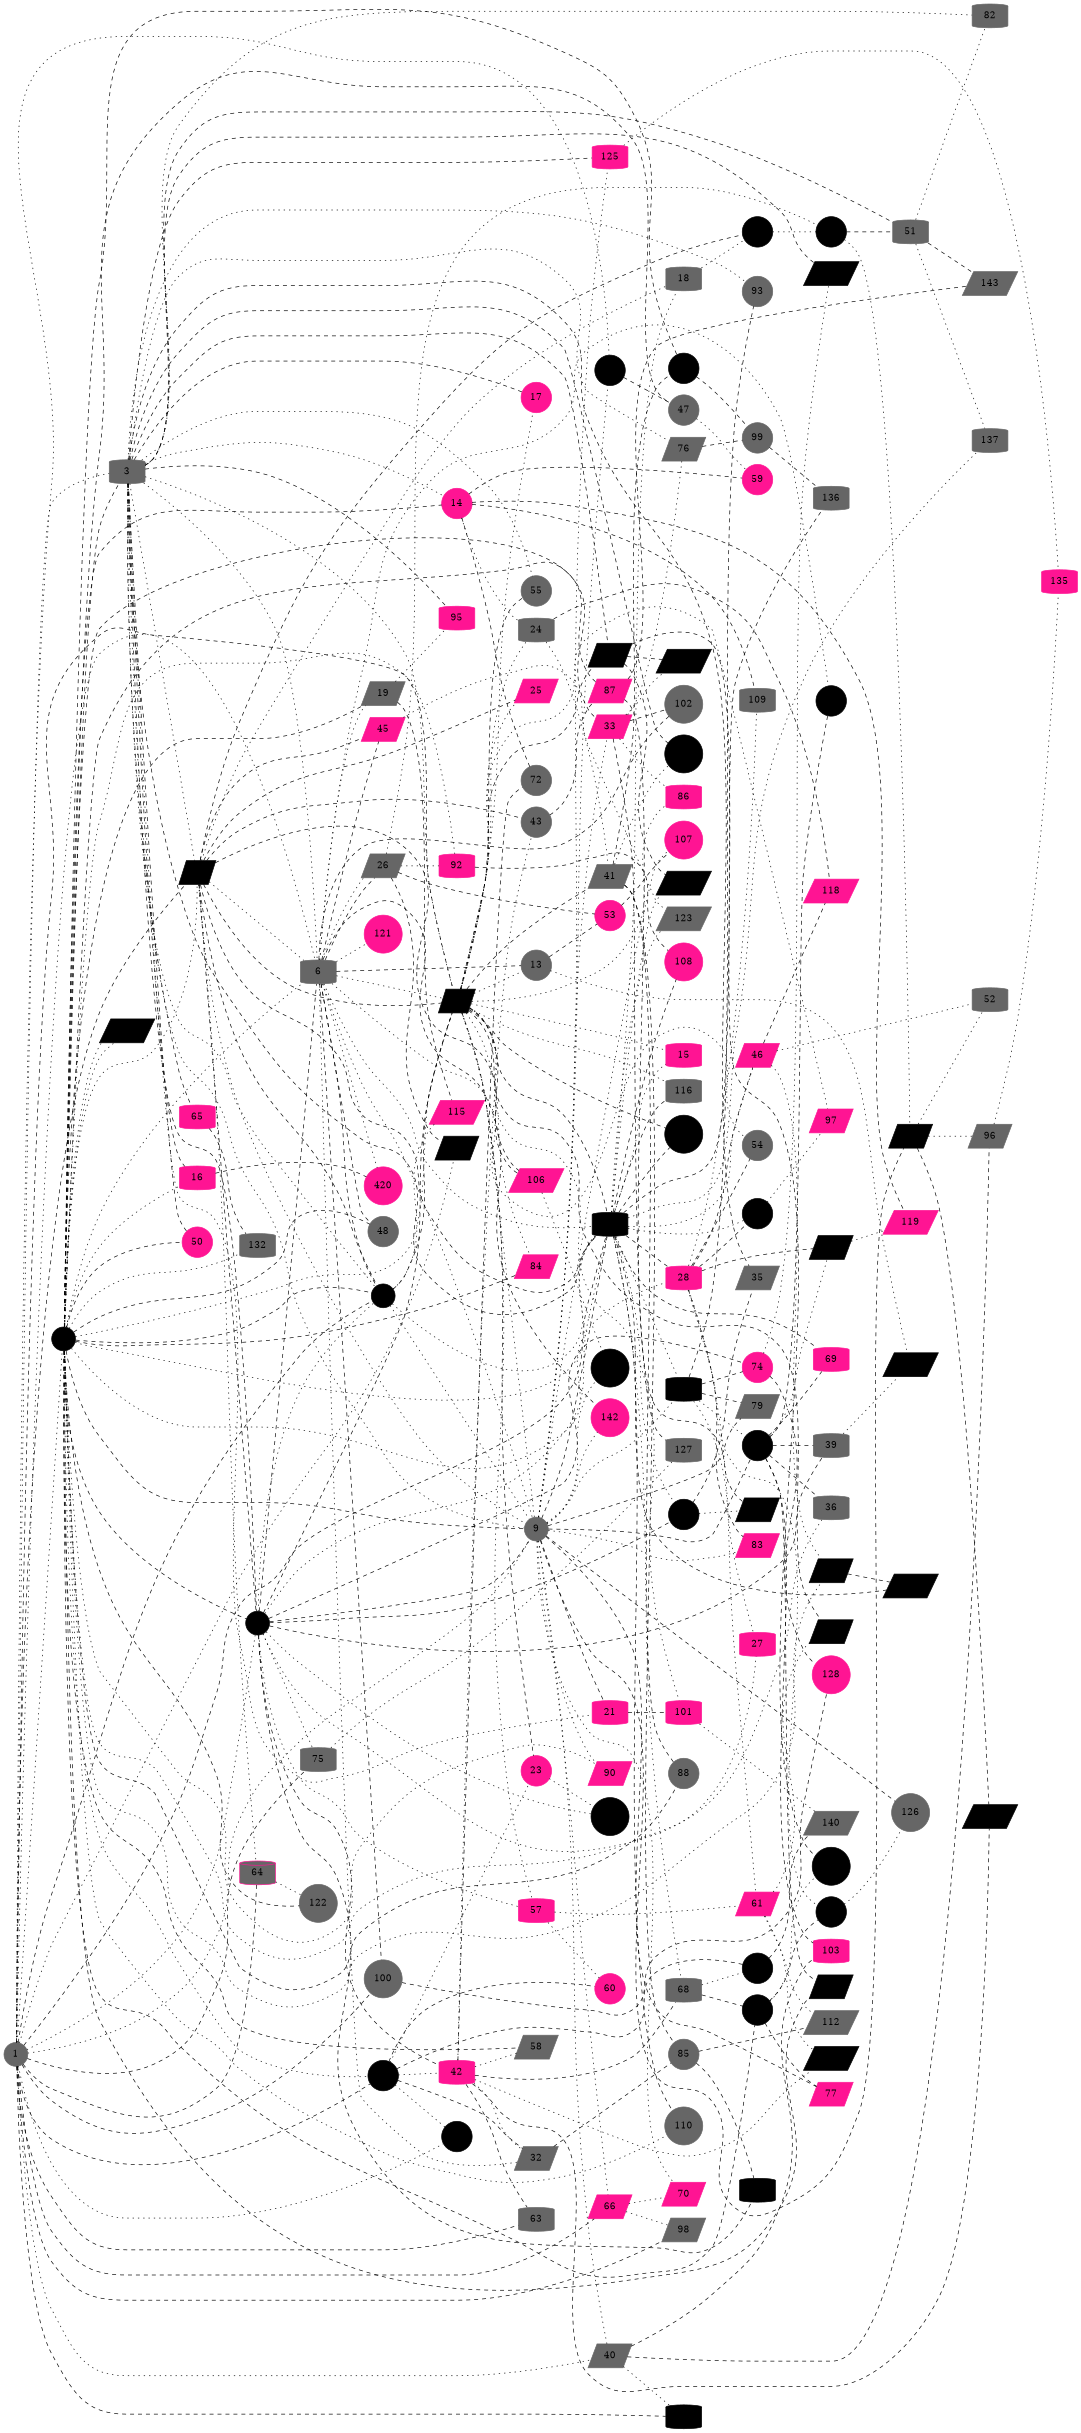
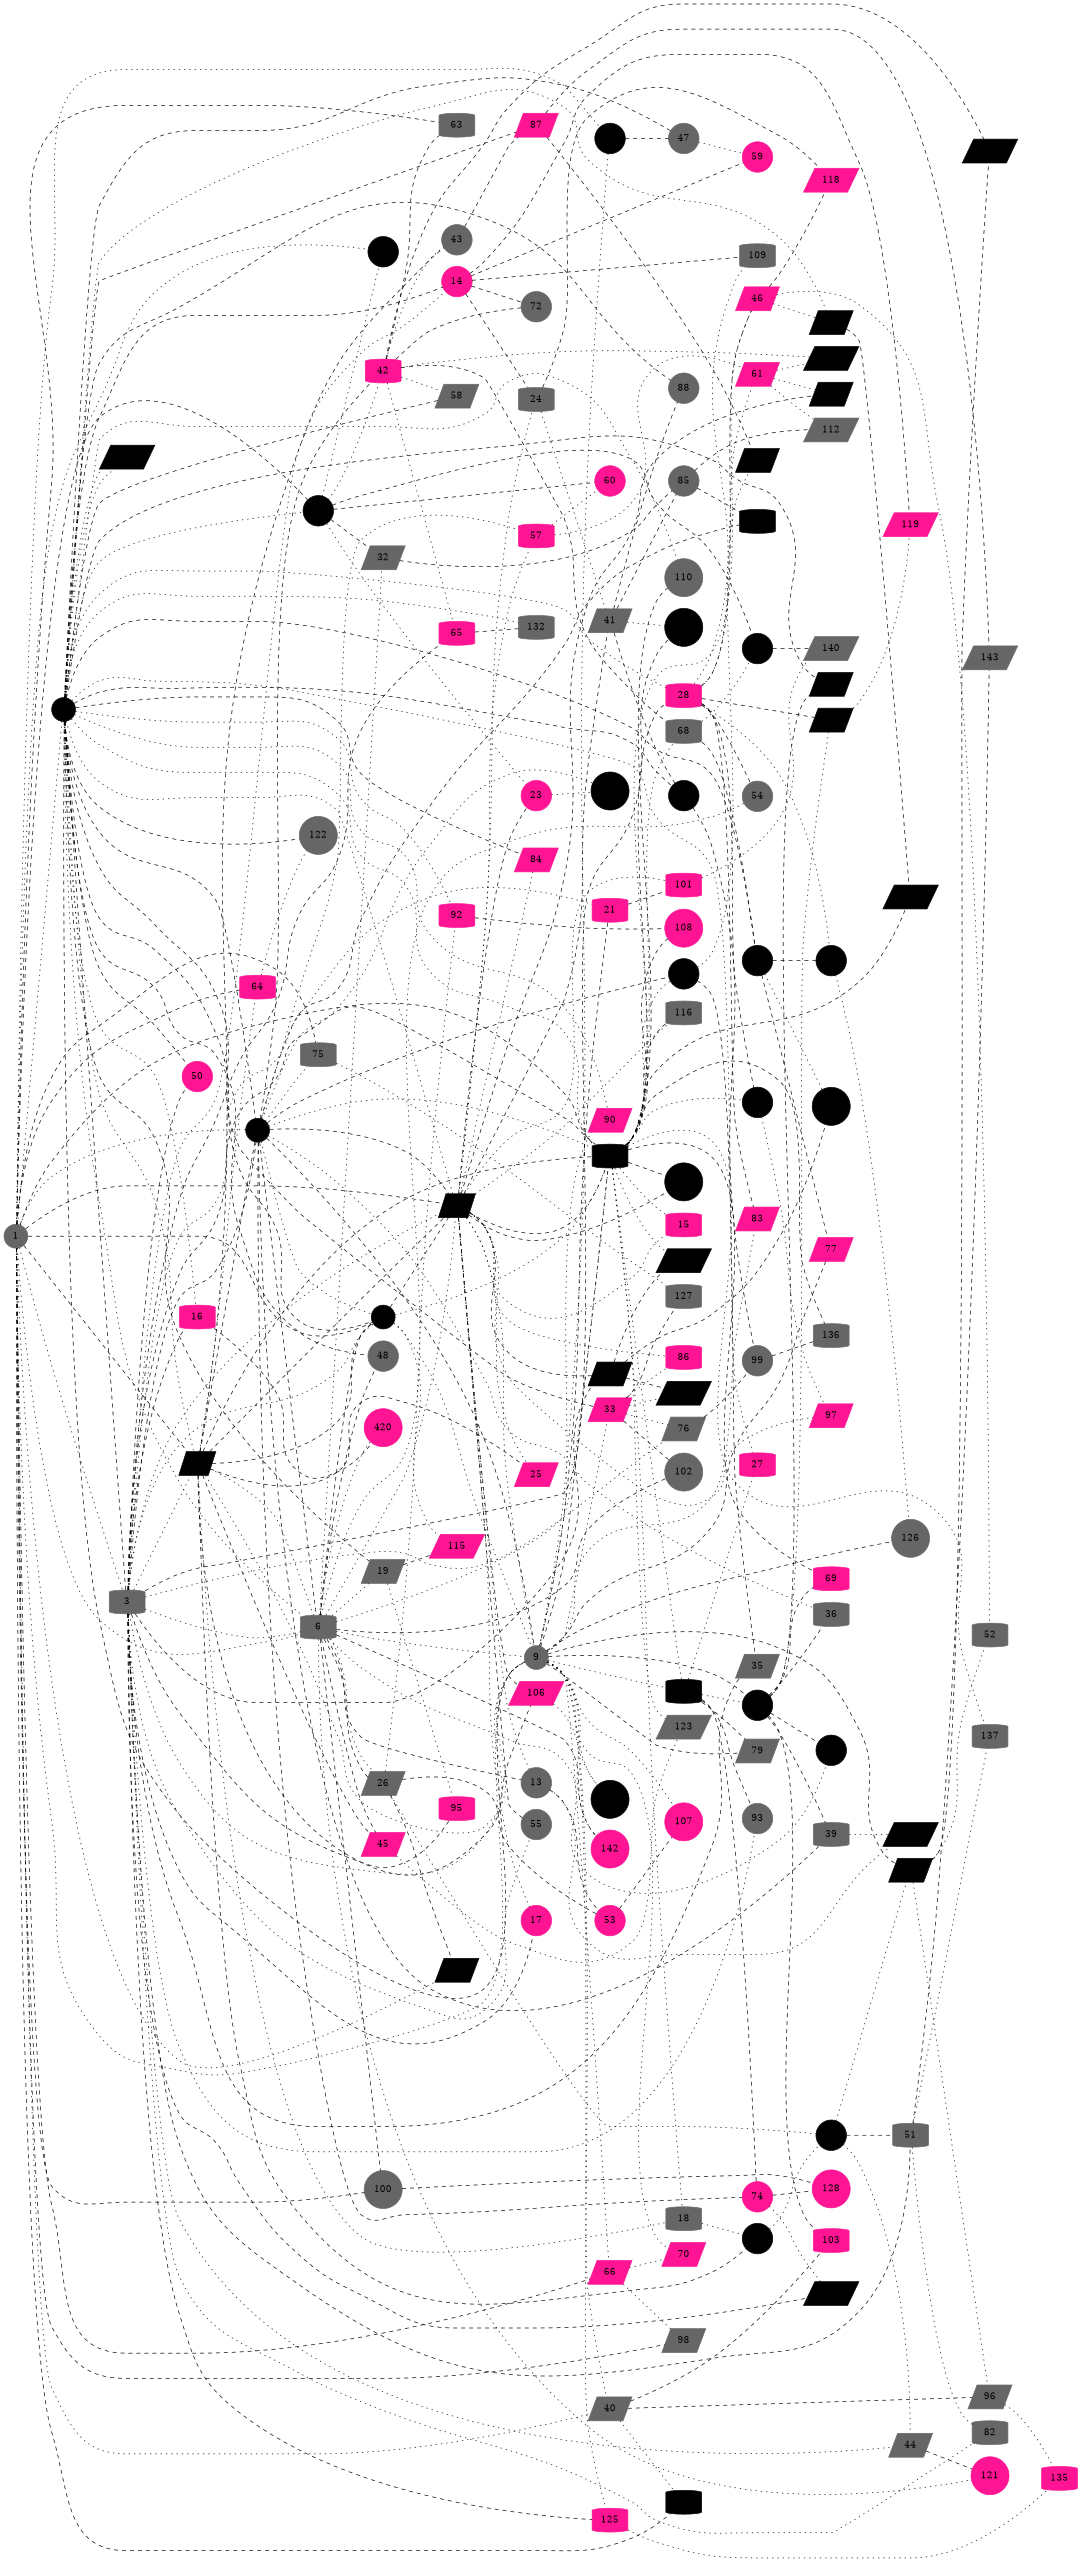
edge "14" -- "24": style dotted -> dashed
node "64": fillcolor gray40 -> deeppink
edge "42" -- "32": now "42" -- "65"
node "44": added
